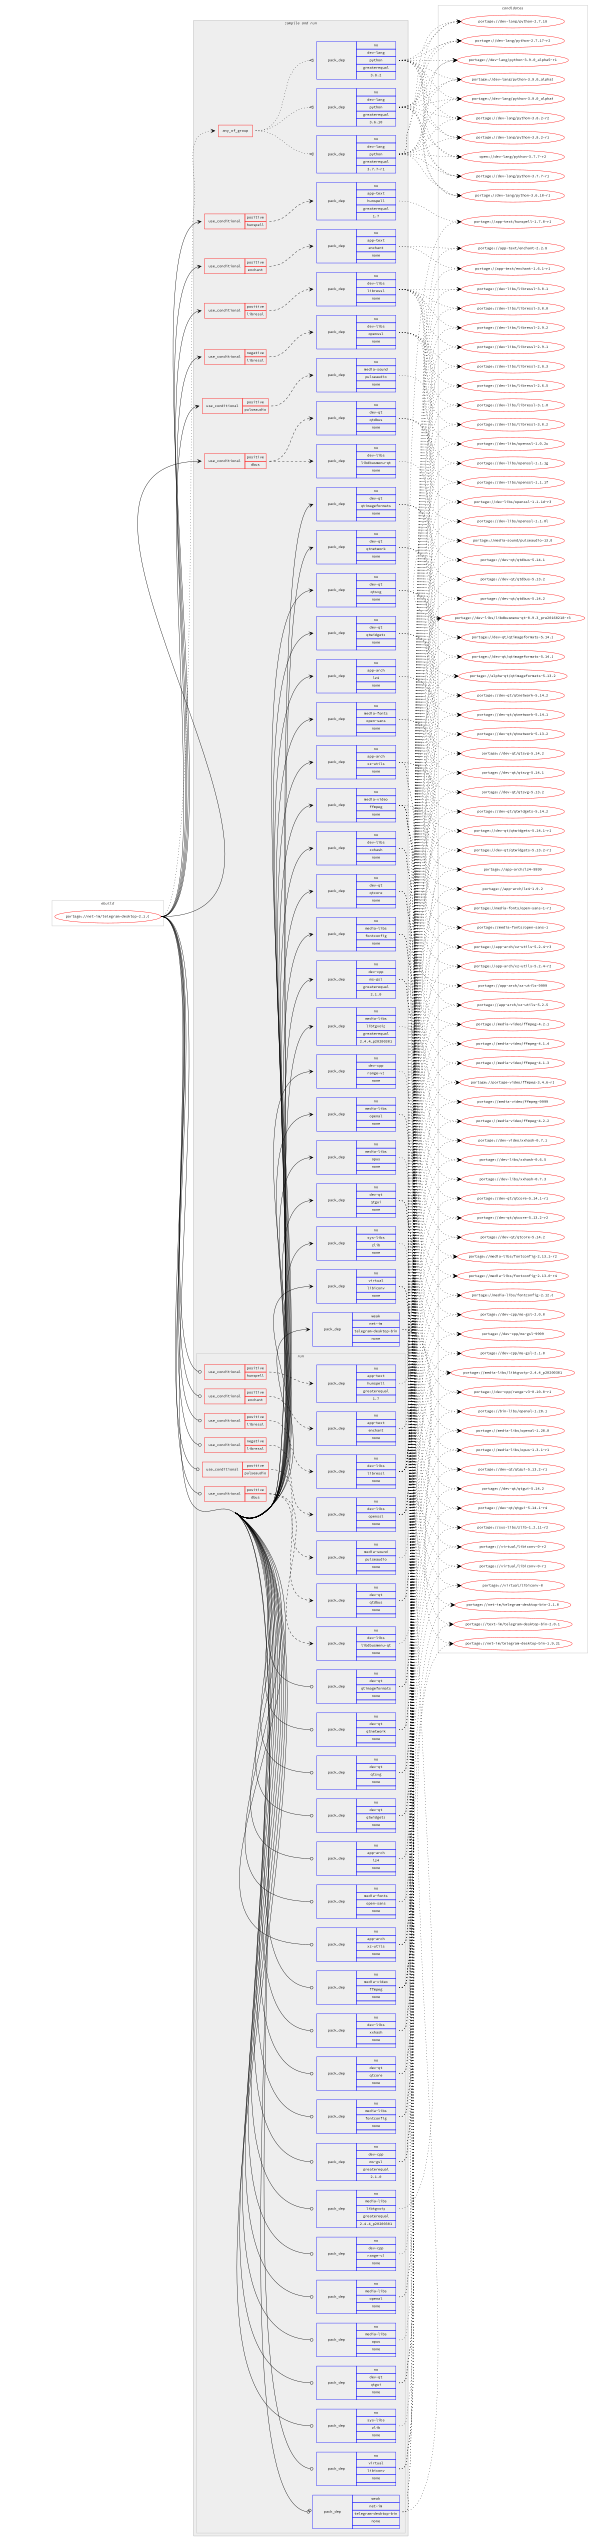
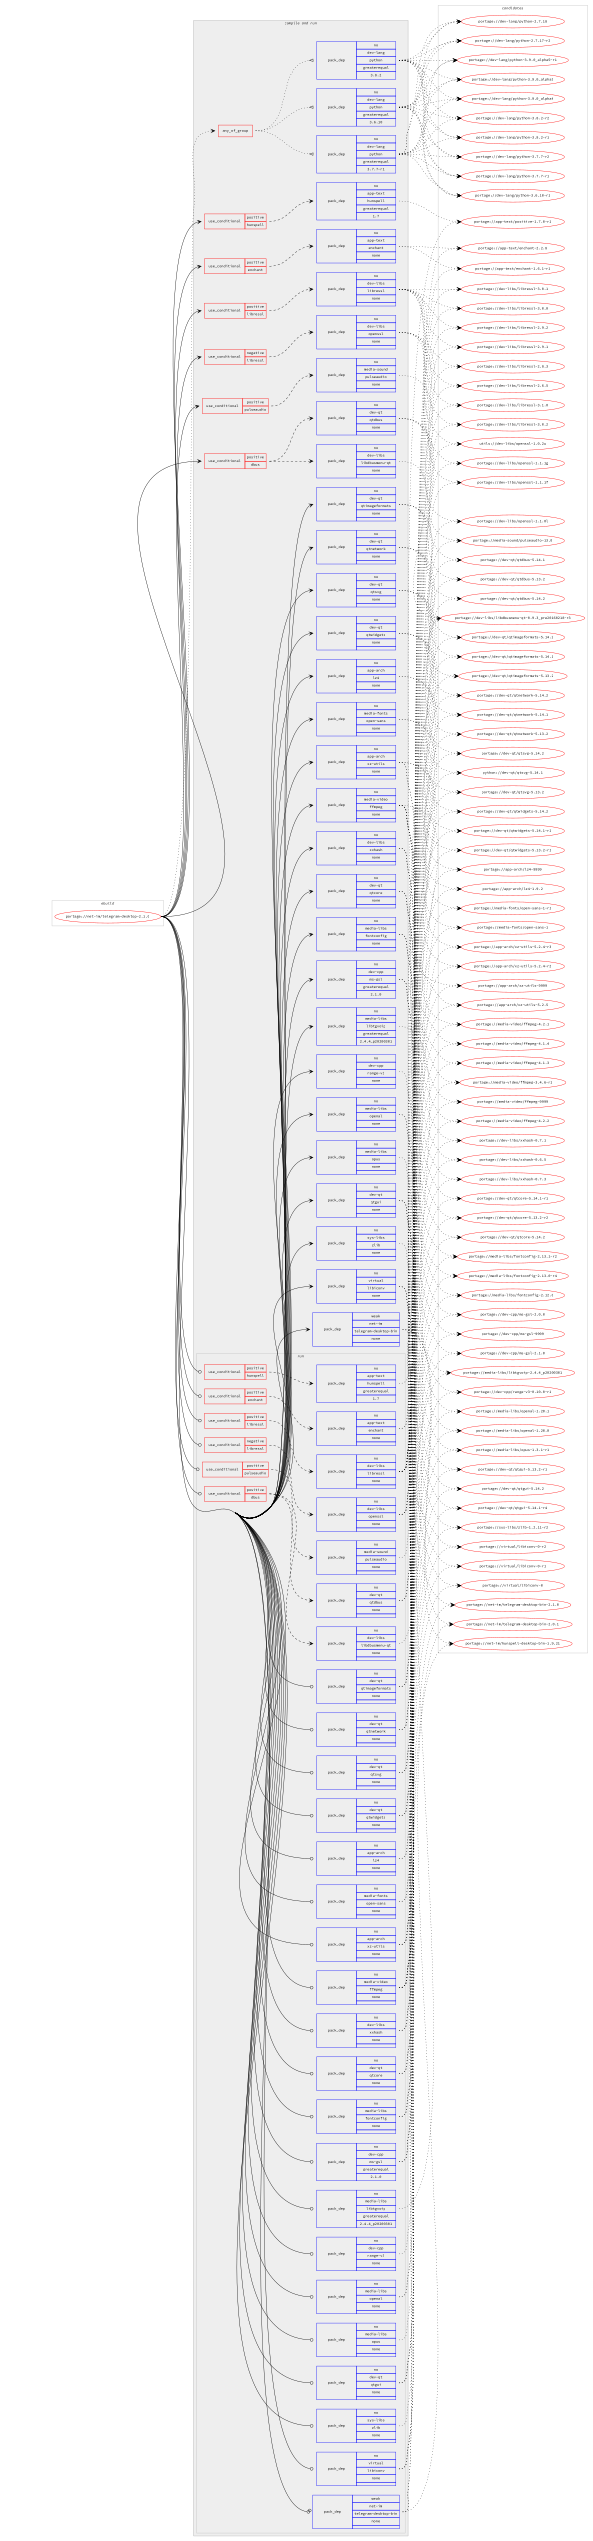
node "open://dev-lang/python-3.7.7-r2": label "open://dev-lang/python-3.7.7-r2" -> "portage://dev-lang/python-3.7.7-r2"
node "portage://app-text/hunspell-1.7.0-r1": label "portage://app-text/hunspell-1.7.0-r1" -> "portage://app-text/positive-1.7.0-r1"
node "portage://dev-libs/openssl-1.0.2u": label "portage://dev-libs/openssl-1.0.2u" -> "utils://dev-libs/openssl-1.0.2u"
node "portage://dev-libs/openssl-1.1.1d-r3": removed
node "portage://alpha-qt/qtimageformats-5.13.2": label "portage://alpha-qt/qtimageformats-5.13.2" -> "portage://dev-qt/qtimageformats-5.13.2"
node "portage://dev-qt/qtsvg-5.14.1": label "portage://dev-qt/qtsvg-5.14.1" -> "python://dev-qt/qtsvg-5.14.1"
node "portage://portage-video/ffmpeg-3.4.6-r1": label "portage://portage-video/ffmpeg-3.4.6-r1" -> "portage://media-video/ffmpeg-3.4.6-r1"
node "portage://dev-video/xxhash-0.7.1": label "portage://dev-video/xxhash-0.7.1" -> "portage://dev-libs/xxhash-0.7.1"
node "portage://bin-libs/openal-1.20.1": label "portage://bin-libs/openal-1.20.1" -> "portage://media-libs/openal-1.20.1"
node "portage://text-im/telegram-desktop-bin-2.0.1": label "portage://text-im/telegram-desktop-bin-2.0.1" -> "portage://net-im/telegram-desktop-bin-2.0.1"
node "portage://net-im/telegram-desktop-bin-1.9.21": label "portage://net-im/telegram-desktop-bin-1.9.21" -> "portage://net-im/hunspell-desktop-bin-1.9.21"
